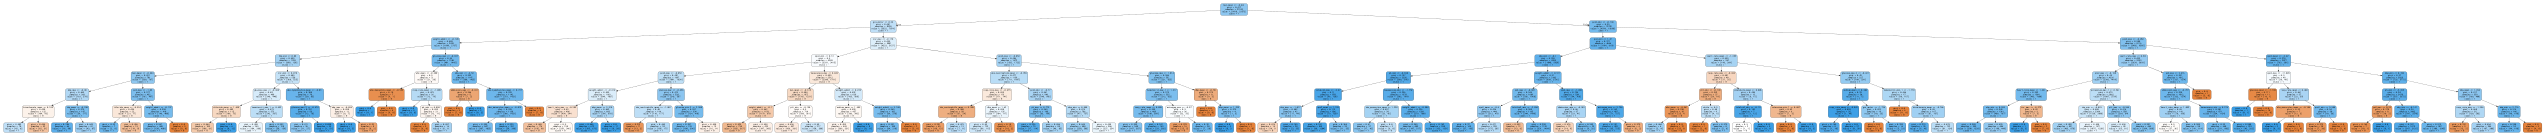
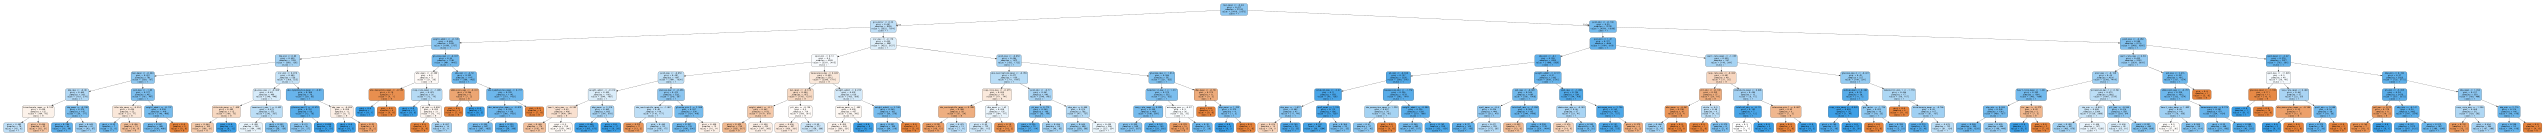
node "gini = 0.101 samples = 803 value = [68, 1204] class = 1": label "gini = 0.101 samples = 803 value = [68, 1204] class = 1" -> "gini = 0.101 heart = 803 value = [68, 1204] class = 1"
node "gini = 0.0 samples = 2 value = [6, 0] class = 0": fillcolor #bddef6 -> #e58139
node "gini = 0.273 samples = 28 value = [7, 36] class = 1": fillcolor #e99457 -> #5fb0ea
